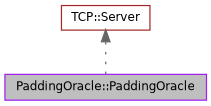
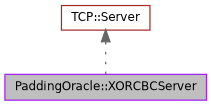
node "PaddingOracle::PaddingOracle": label "PaddingOracle::PaddingOracle" -> "PaddingOracle::XORCBCServer"
